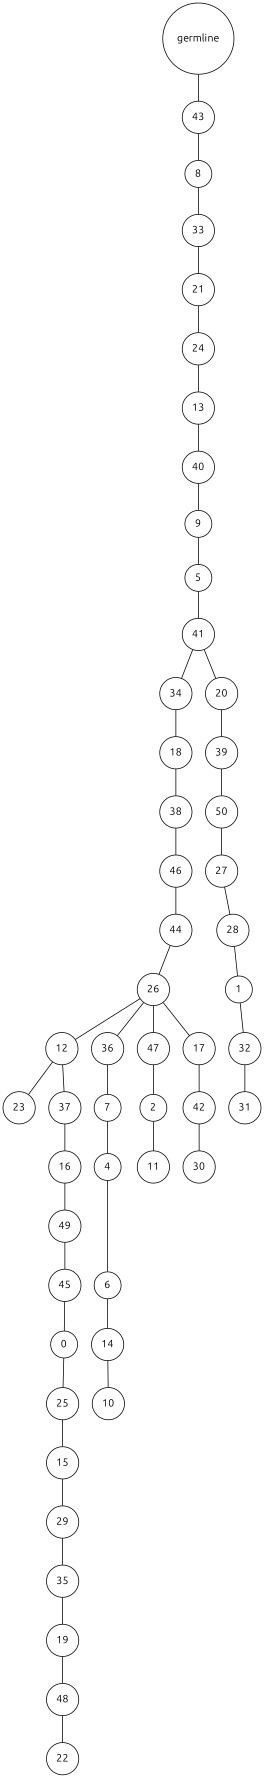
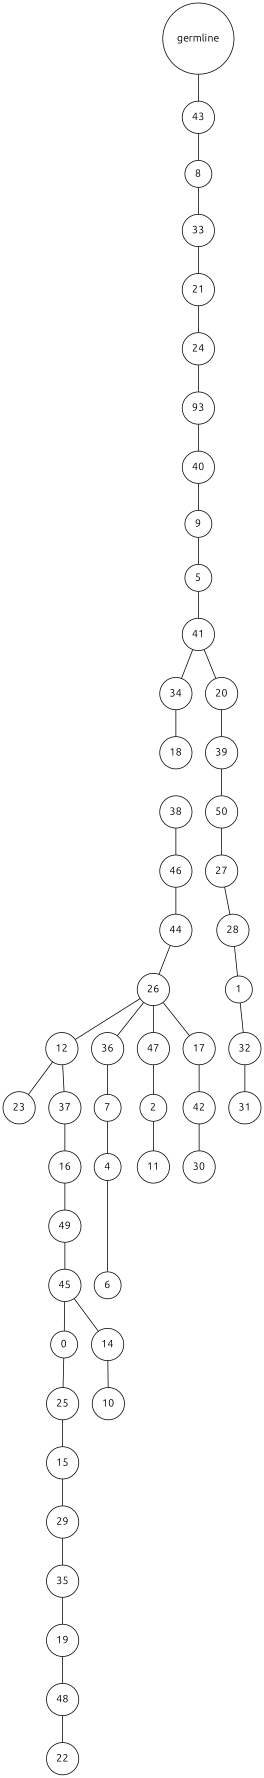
node "13": label "13" -> "93"
edge "18" -- "38": removed
edge "6" -- "14": now "45" -- "14"
